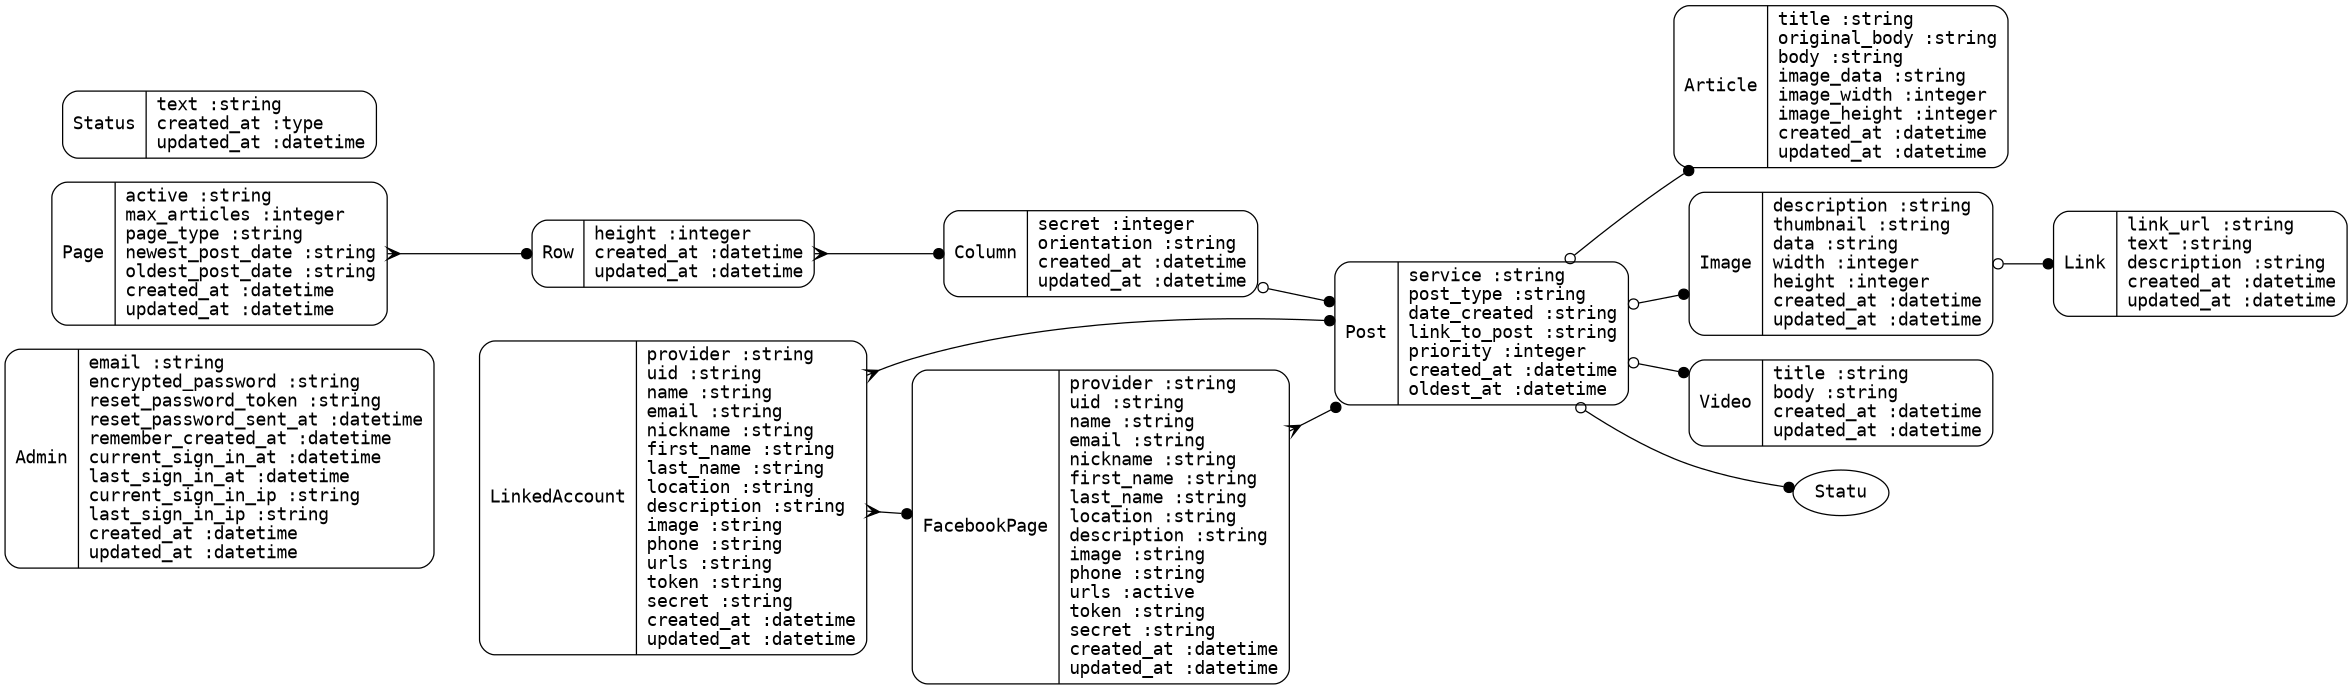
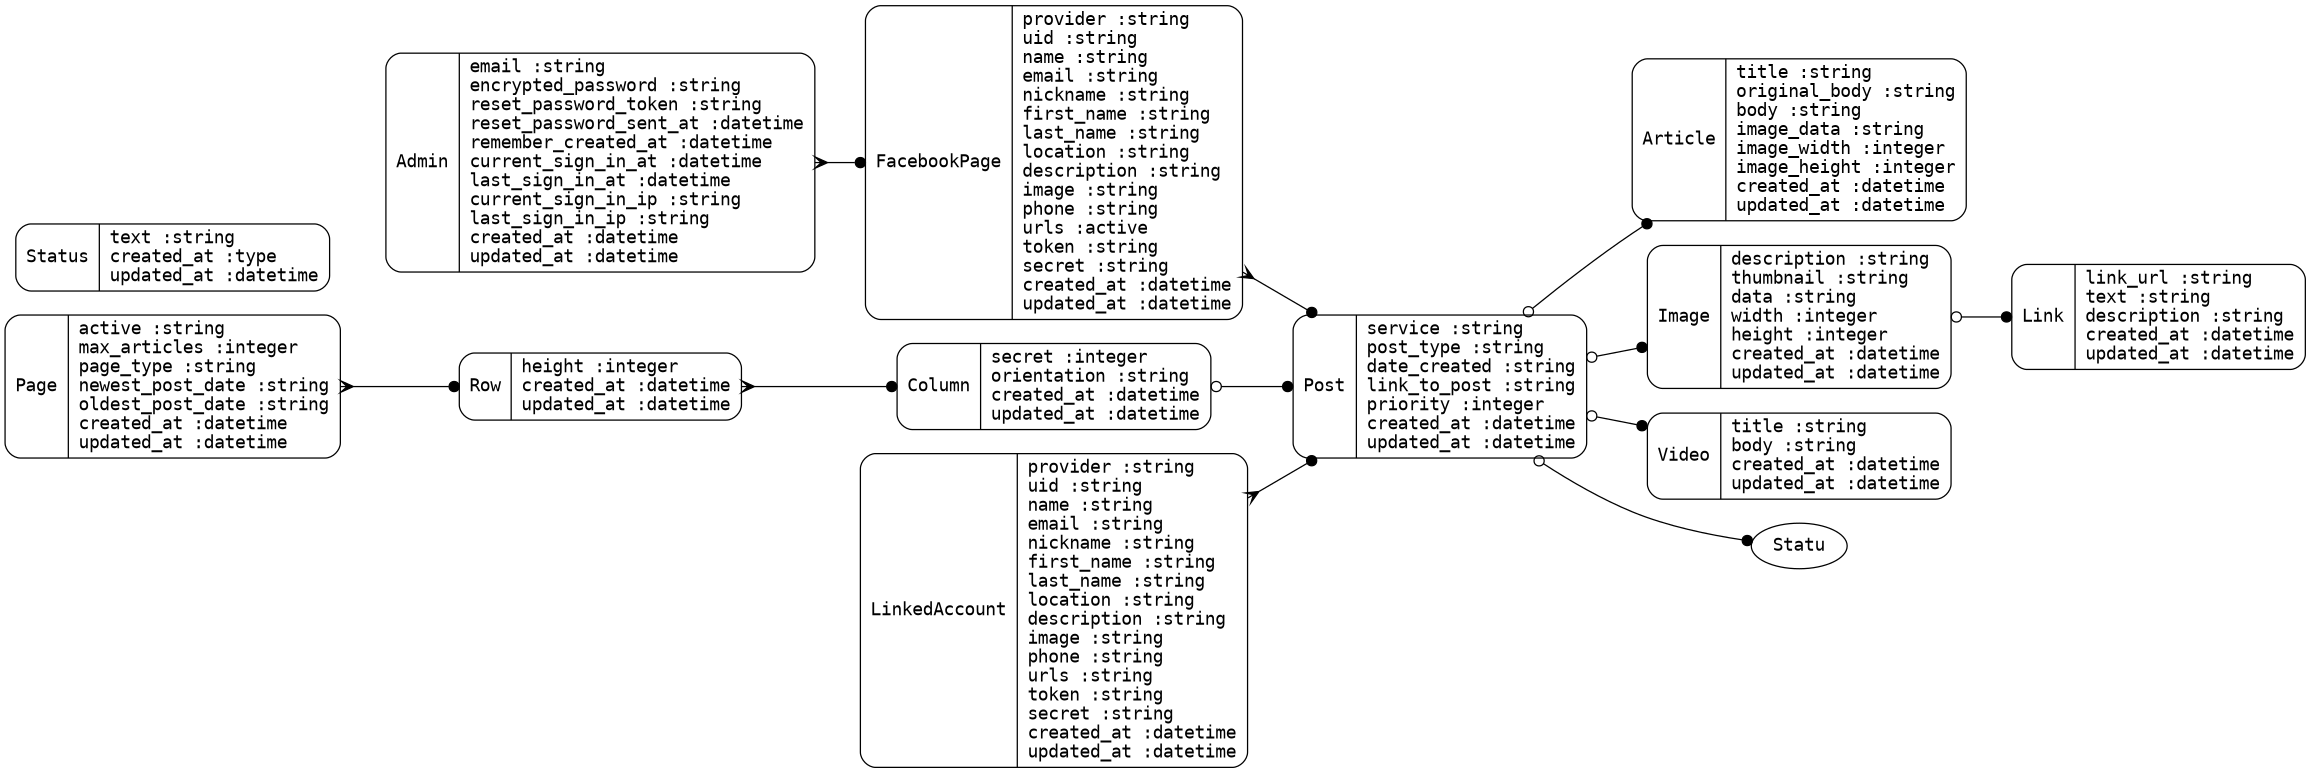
node "Post": text "oldest_at :datetime" -> "updated_at :datetime"
edge "LinkedAccount" -- "FacebookPage": now "Admin" -- "FacebookPage"
